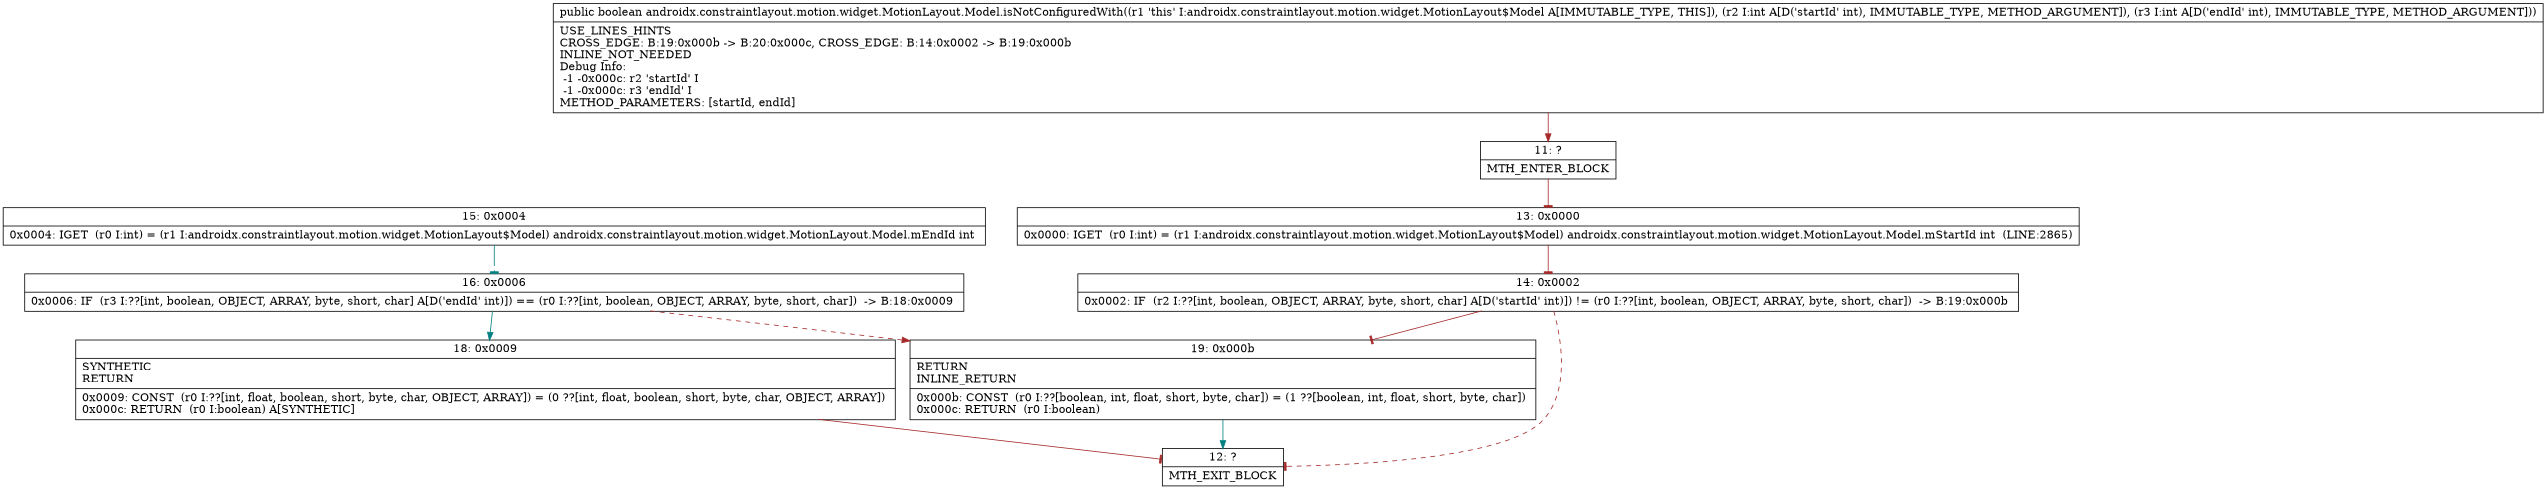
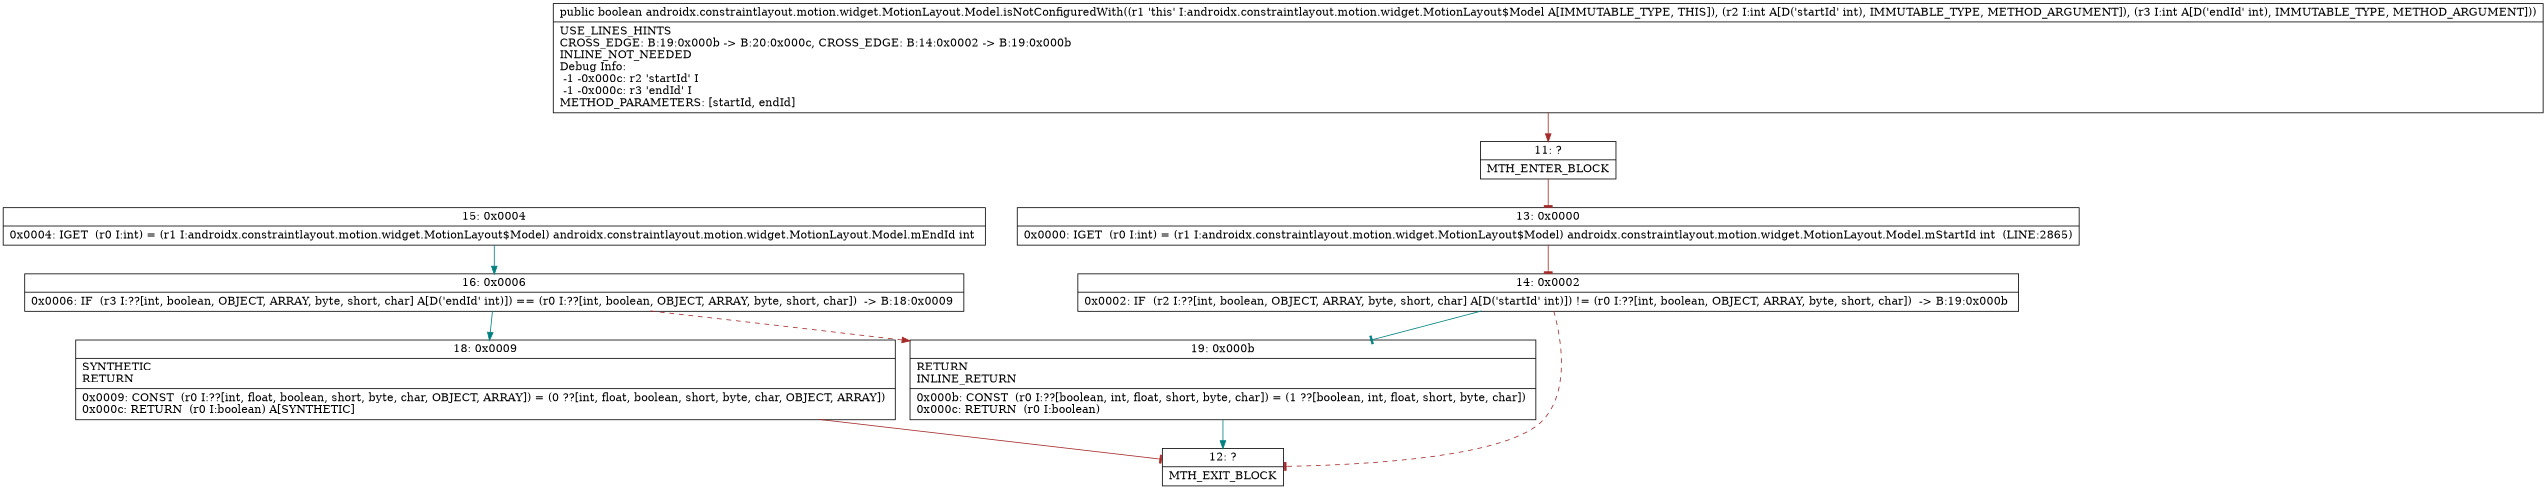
edge "15: 0x0004" -> "16: 0x0006": arrowhead tee -> normal
edge "14: 0x0002" -> "19: 0x000b": color brown -> teal
